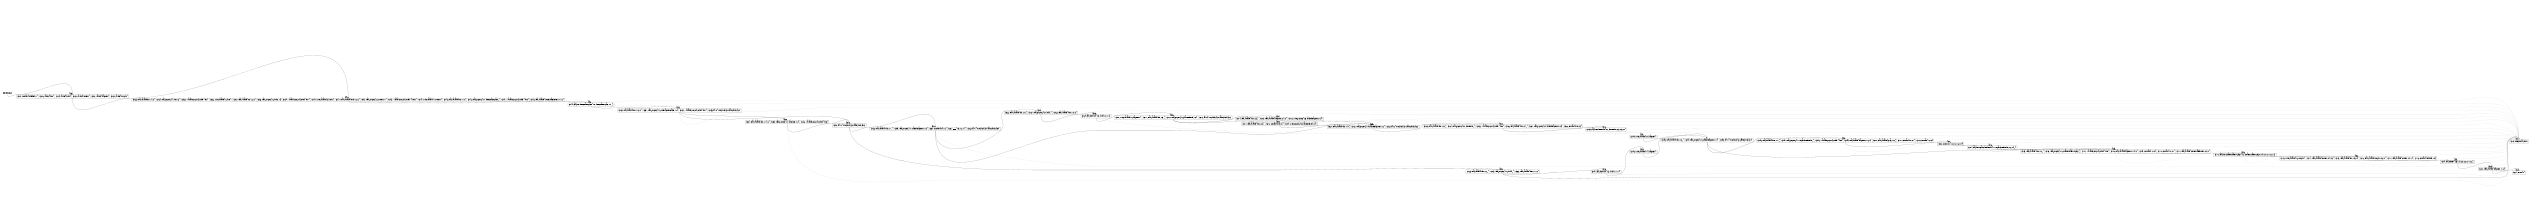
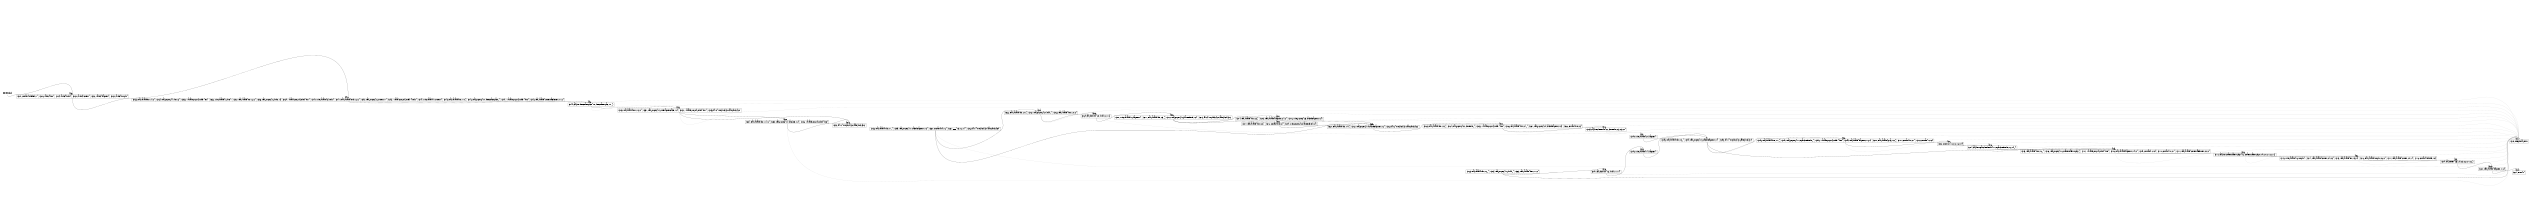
edge "15057: if[v12](true-block:4502,false-block:4503)" -> "15058: read-variable['this',v17,-]": removed
edge "15057: if[v12](true-block:4502,false-block:4503)" -> "15063: read-variable['this',v16,-]": removed
